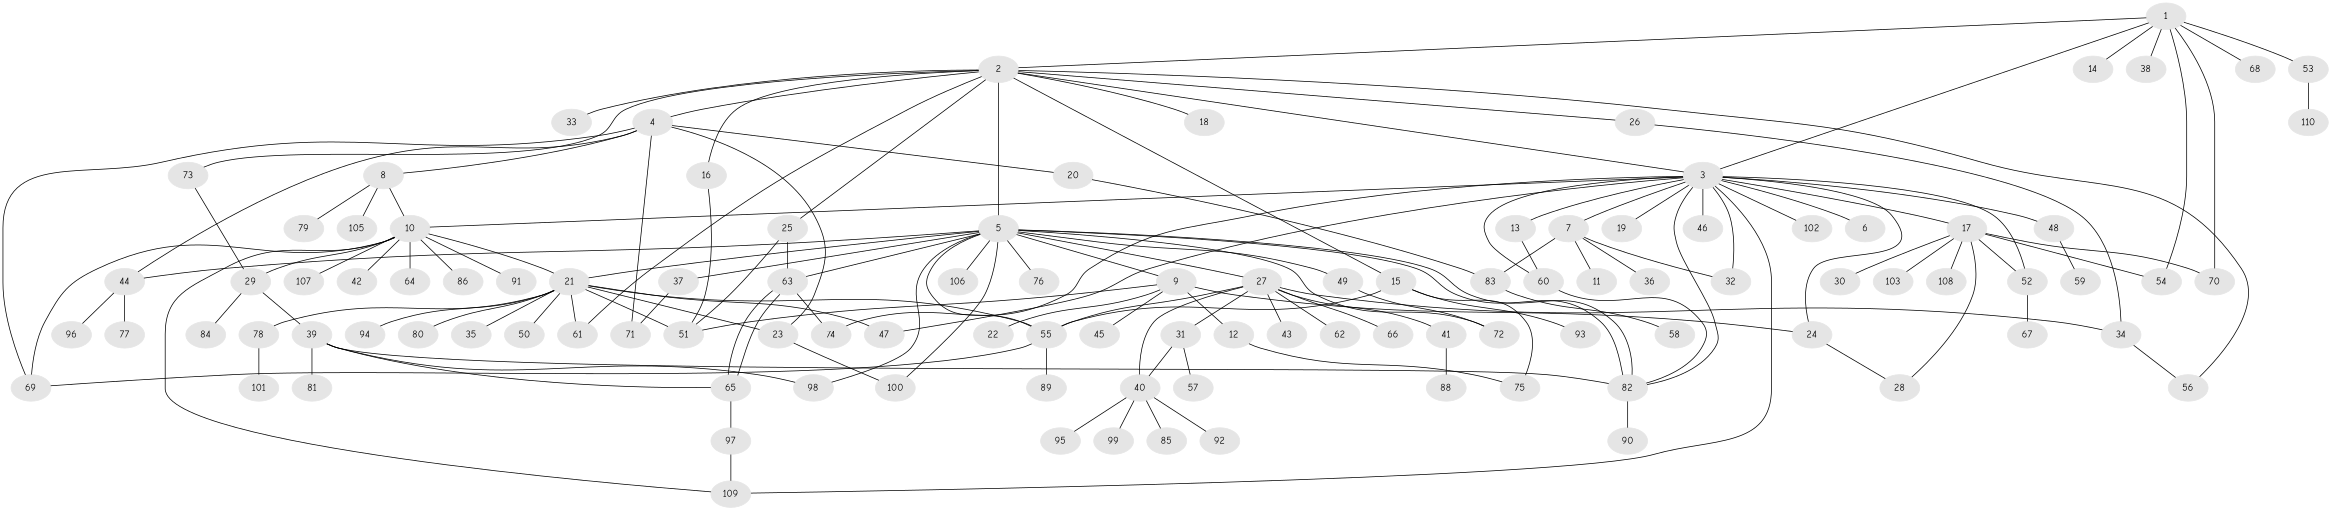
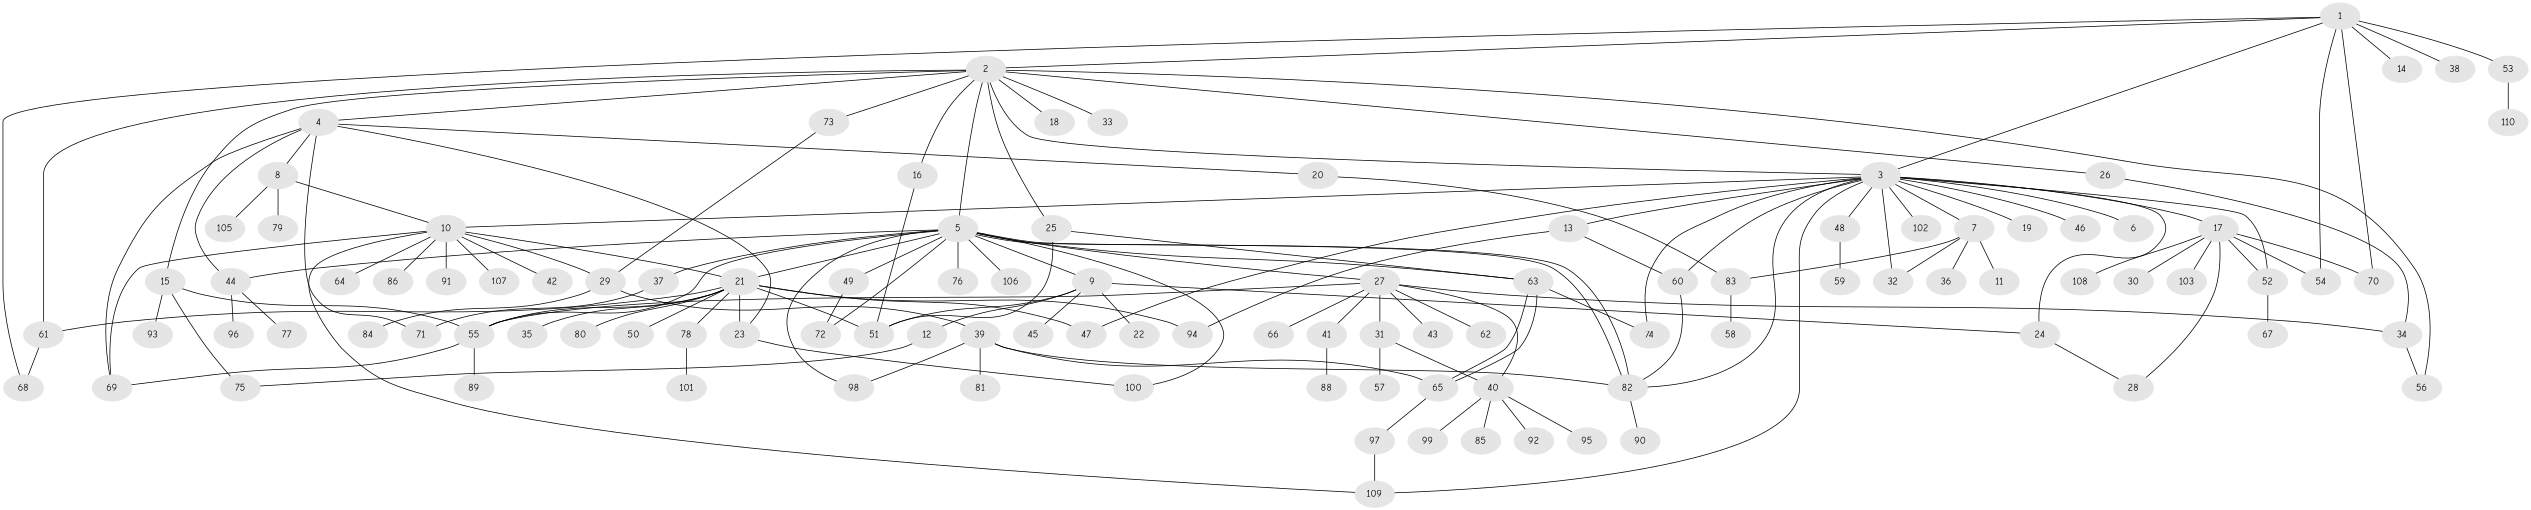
edge "13" -- "94": added
edge "61" -- "68": added
